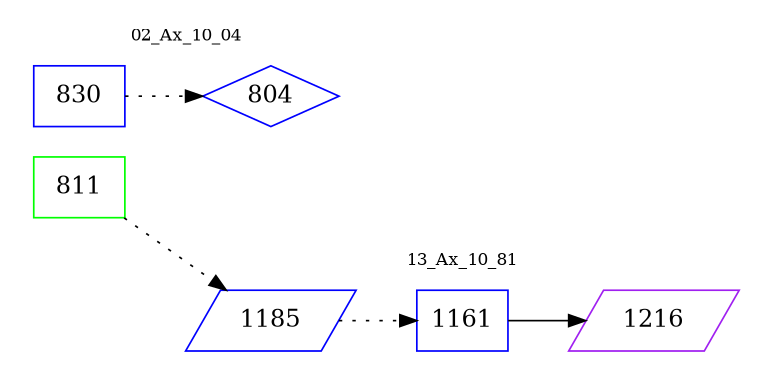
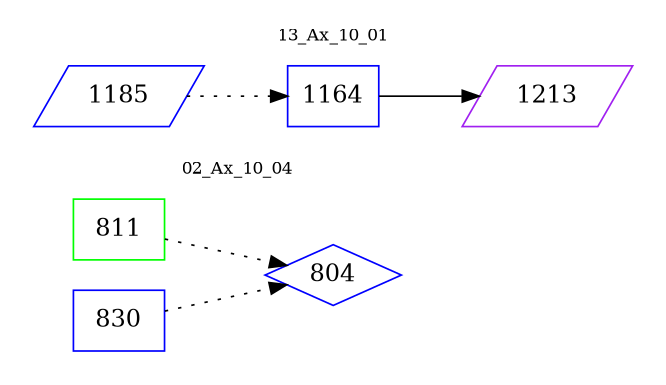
edge "811" -> "1185": now "811" -> "804"
cluster "13_Ax_10_81": label "13_Ax_10_81" -> "13_Ax_10_01"
node "1161": label "1161" -> "1164"
node "1216": label "1216" -> "1213"
